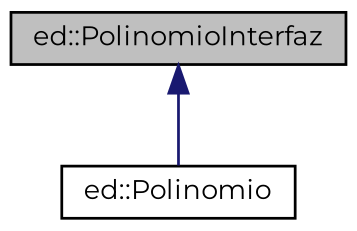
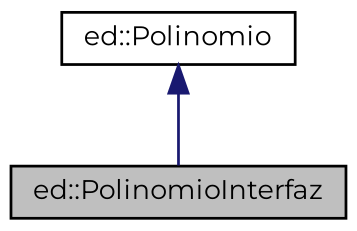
edge "ed::Polinomio" -> "ed::PolinomioInterfaz": reversed
